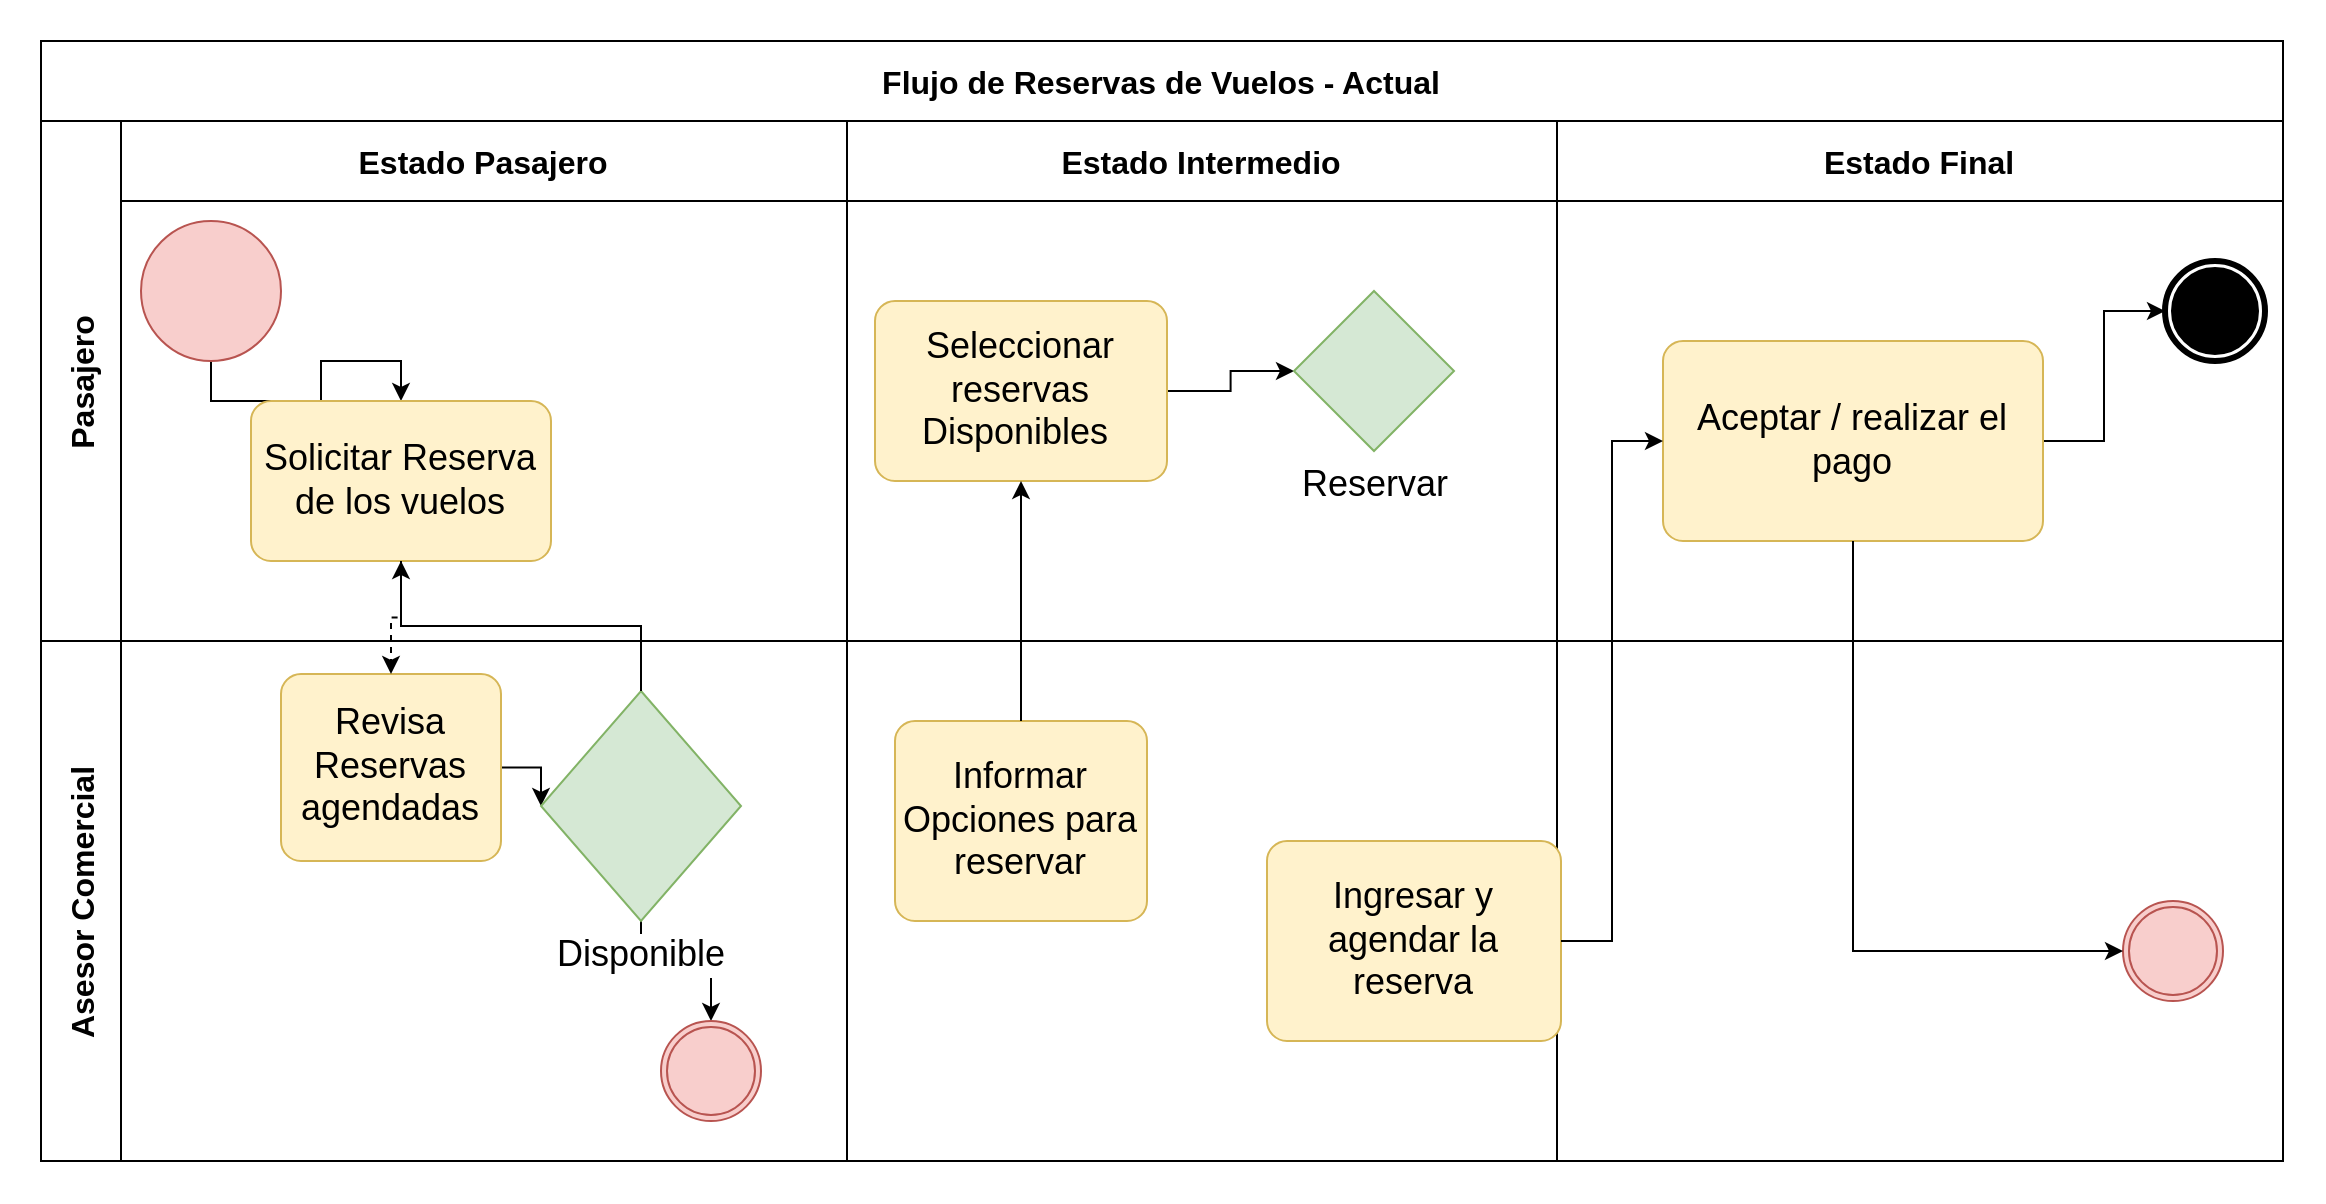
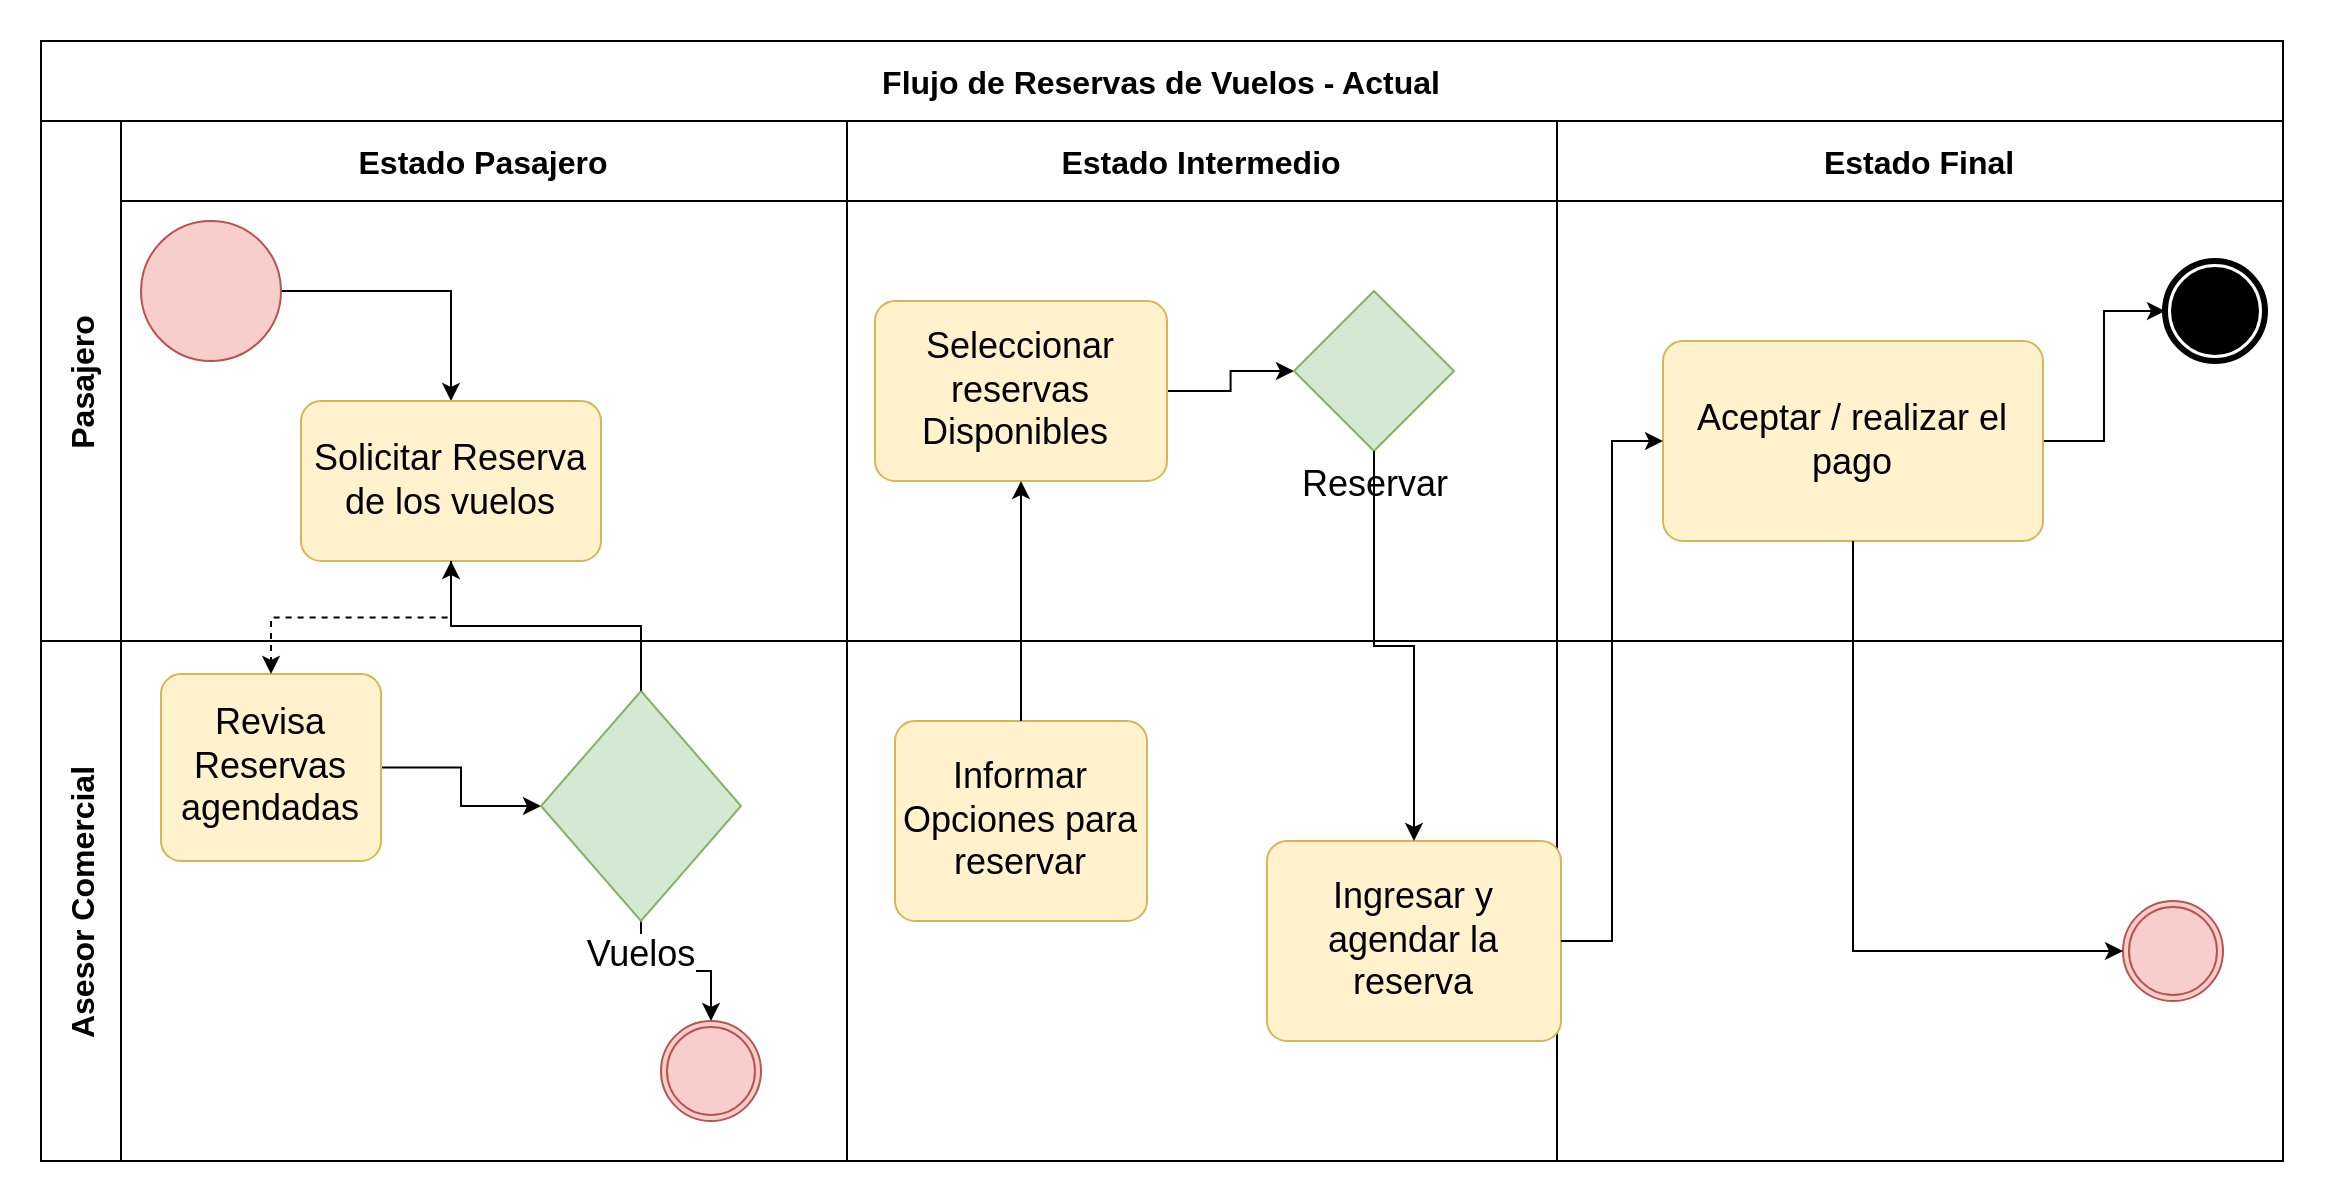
node "Solicitar Reserva de los vuelos": moved (401, 481) -> (451, 481)
edge "Reservar" -> "Ingresar y agendar la reserva": added
node "Revisa Reservas agendadas": moved (391, 768) -> (271, 768)
node "Disponible": label "Disponible" -> "Vuelos"
